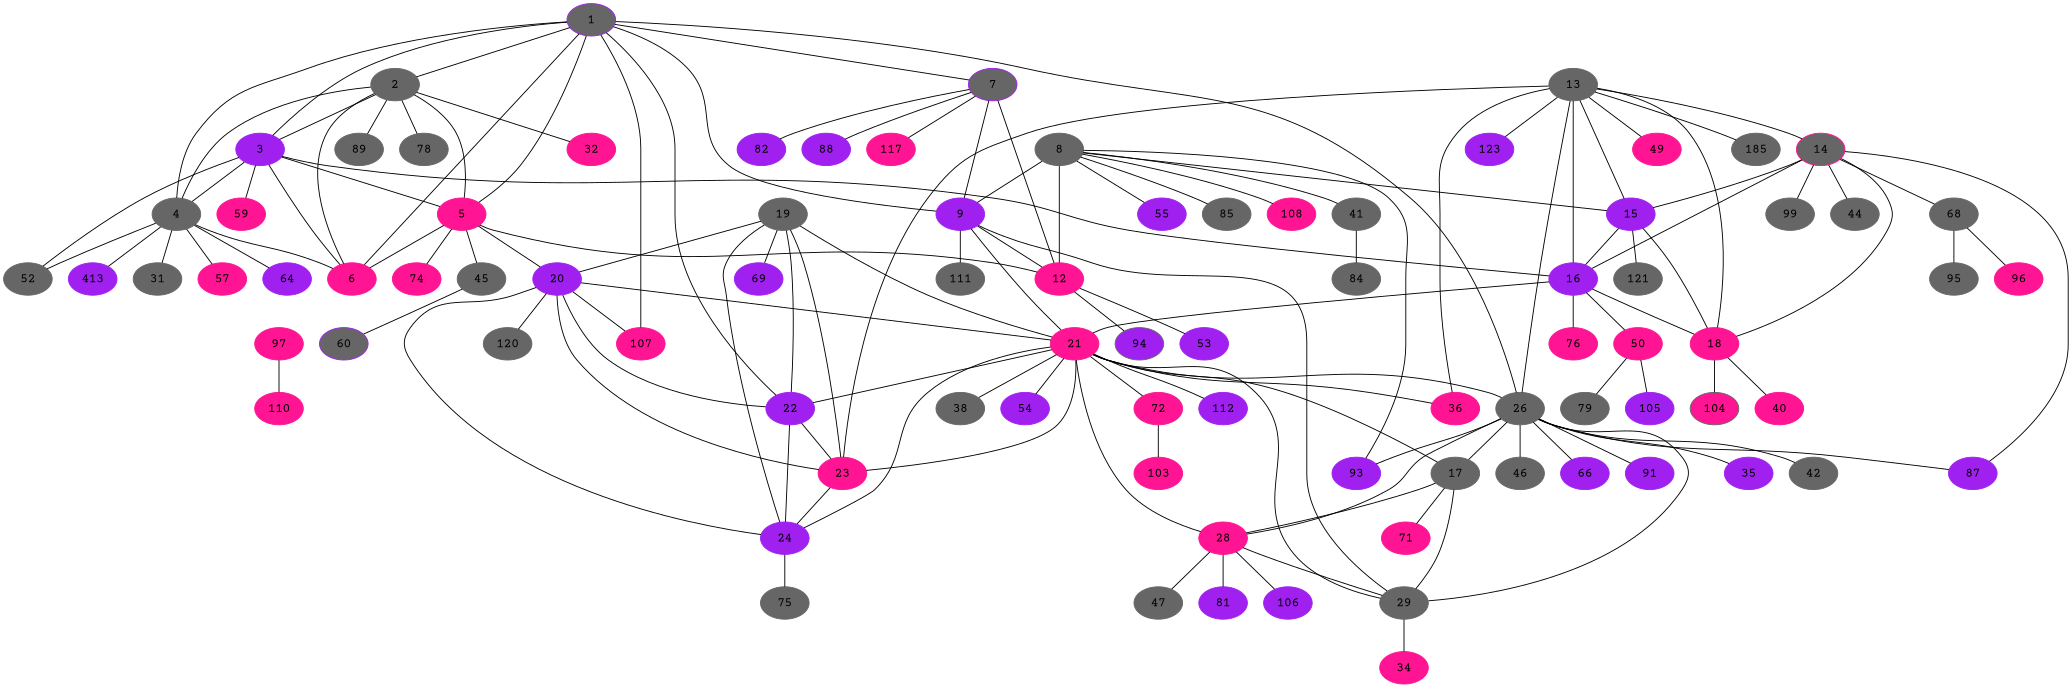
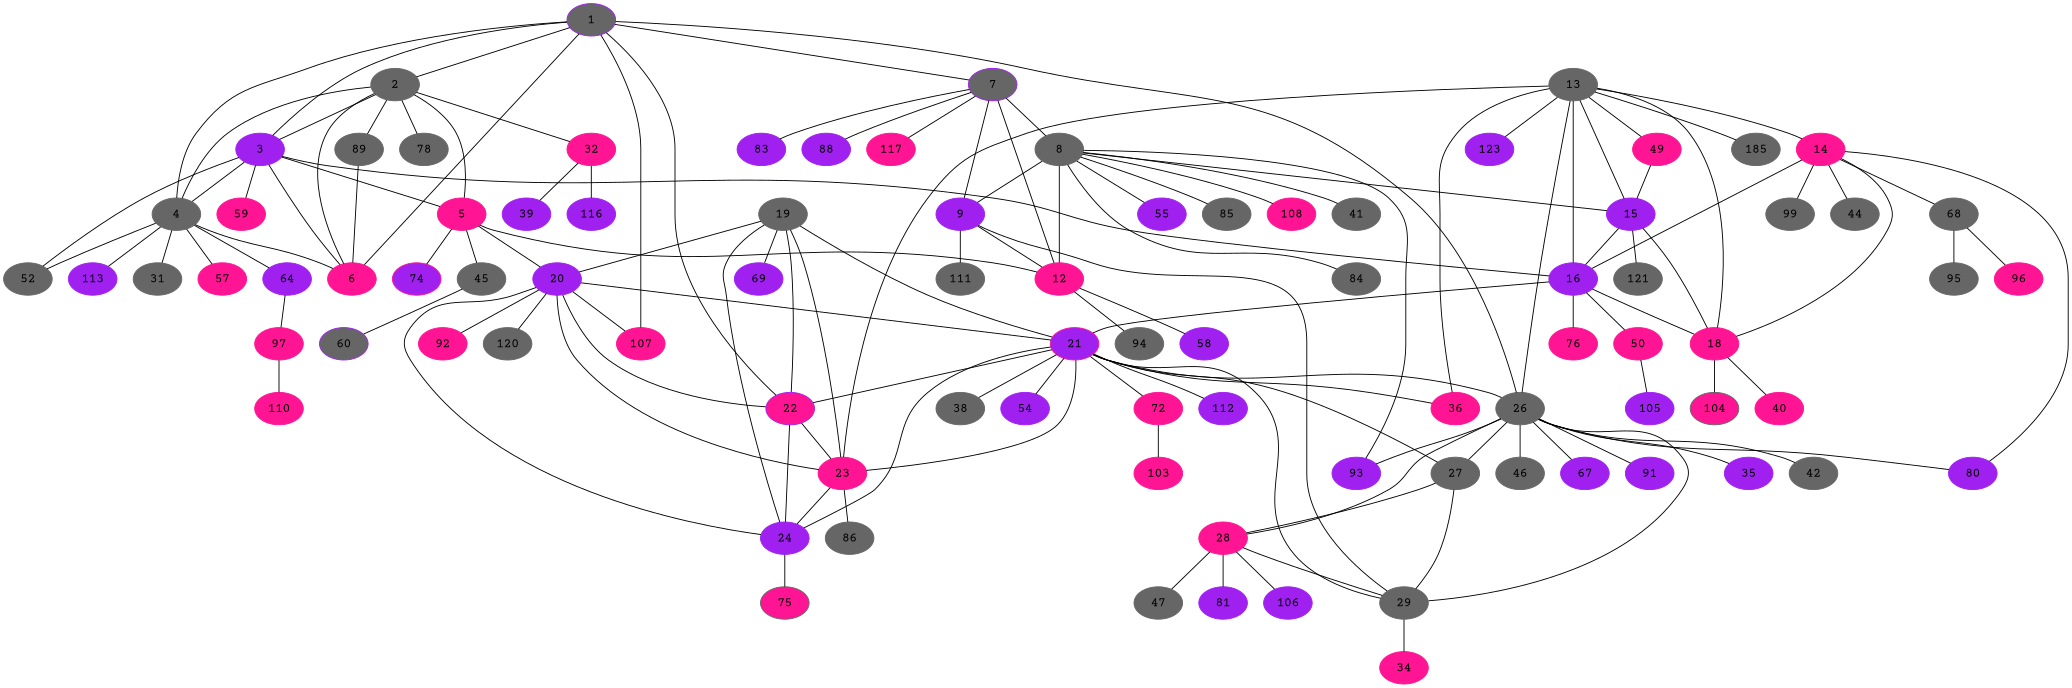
edge "7" -- "8": added
edge "1" -- "5": removed
node "82": label "82" -> "83"
node "14": fillcolor gray40 -> deeppink
edge "1" -- "9": removed
edge "14" -- "15": now "49" -- "15"
node "39": added
node "116": added
edge "5" -- "6": now "89" -- "6"
edge "41" -- "84": now "8" -- "84"
node "413": label "413" -> "113"
node "74": fillcolor deeppink -> purple
edge "9" -- "21": removed
edge "64" -- "97": added
node "92": added
node "21": fillcolor deeppink -> purple
node "94": fillcolor purple -> gray40
node "53": label "53" -> "58"
node "22": fillcolor purple -> deeppink
node "79": removed
edge "21" -- "28": removed
node "17": label "17" -> "27"
node "66": label "66" -> "67"
node "87": label "87" -> "80"
node "86": added
node "71": removed
node "75": fillcolor gray40 -> deeppink
